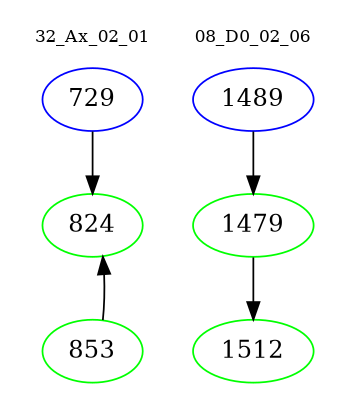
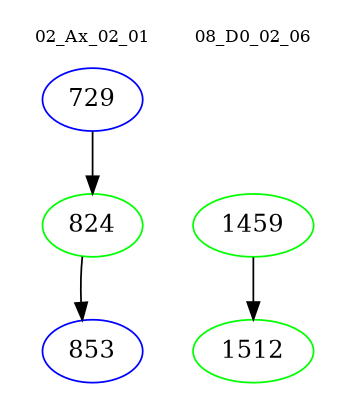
cluster "32_Ax_02_01": label "32_Ax_02_01" -> "02_Ax_02_01"
node "1489": removed
node "1479": label "1479" -> "1459"
edge "853" -> "824": reversed
node "853": color green -> blue
